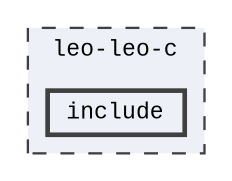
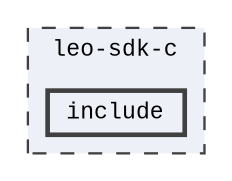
cluster "leo-leo-c": label "leo-leo-c" -> "leo-sdk-c"
